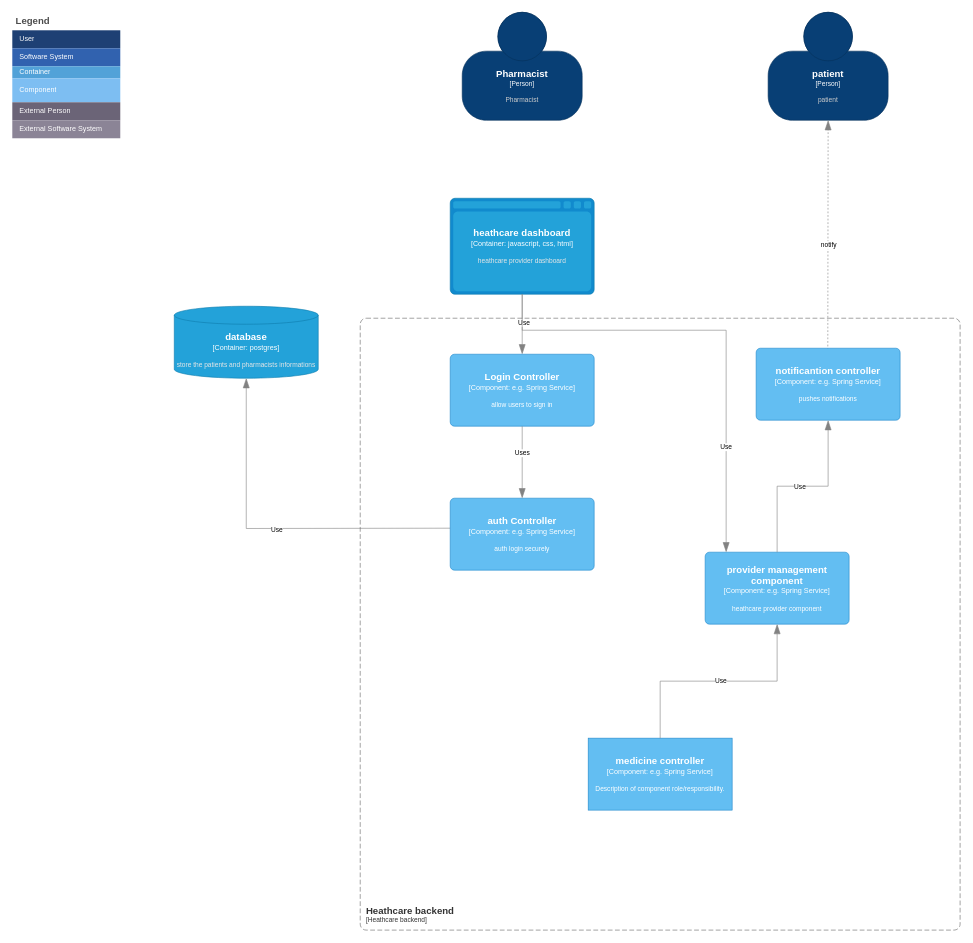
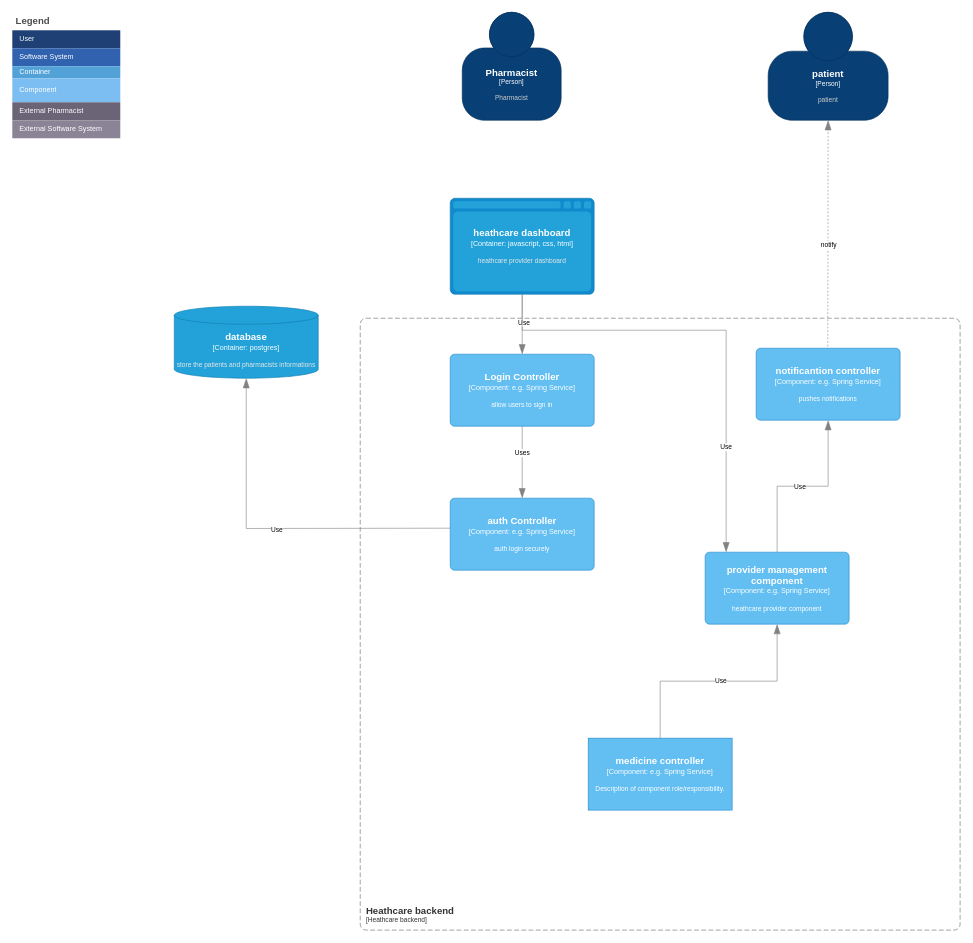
node "Pharmacist [Person] Pharmacist": size 120x108 -> 99x108
node "External Person": label "External Person" -> "External Pharmacist"
